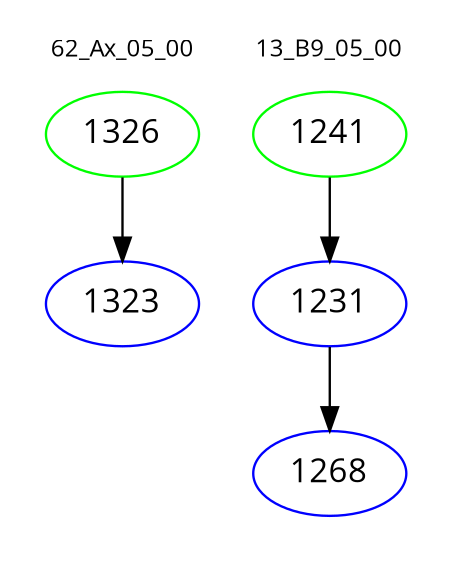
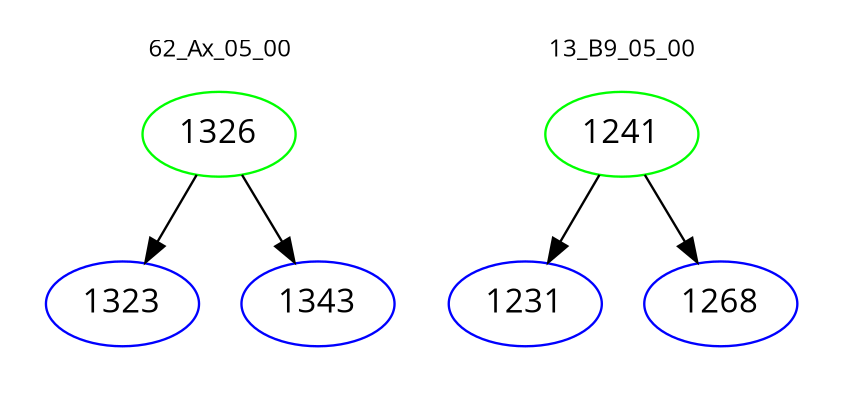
node "1343": added
edge "1231" -> "1268": now "1241" -> "1268"
